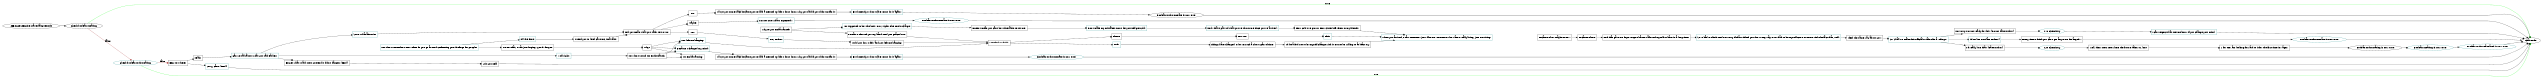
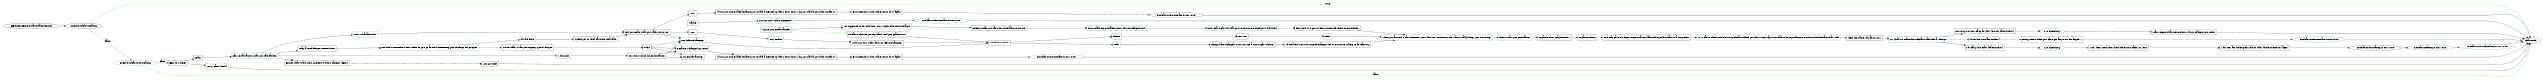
edge "Did you mean what you said? Yes or no." -> "Maybe.": now "Did you mean what you said? Yes or no." -> "You left me hanging."
edge "Why're you embarrassed?" -> "I mean. I showed you my hand. And you peaced out.": color black -> green
node "Then...I saw you come alive.": added
node "I say a lot of things. Remind me?": added
edge "Check boolean ArthurDating" -> "Chat ends.": label "true" -> "false"
